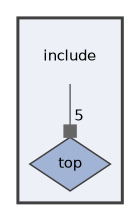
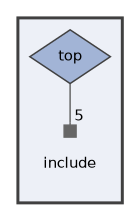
edge "include" -> "top": reversed
